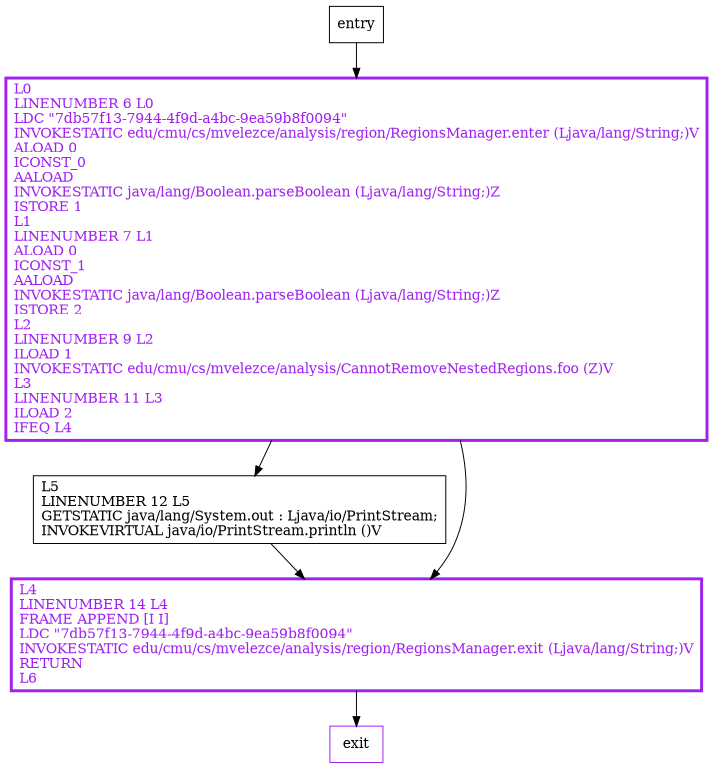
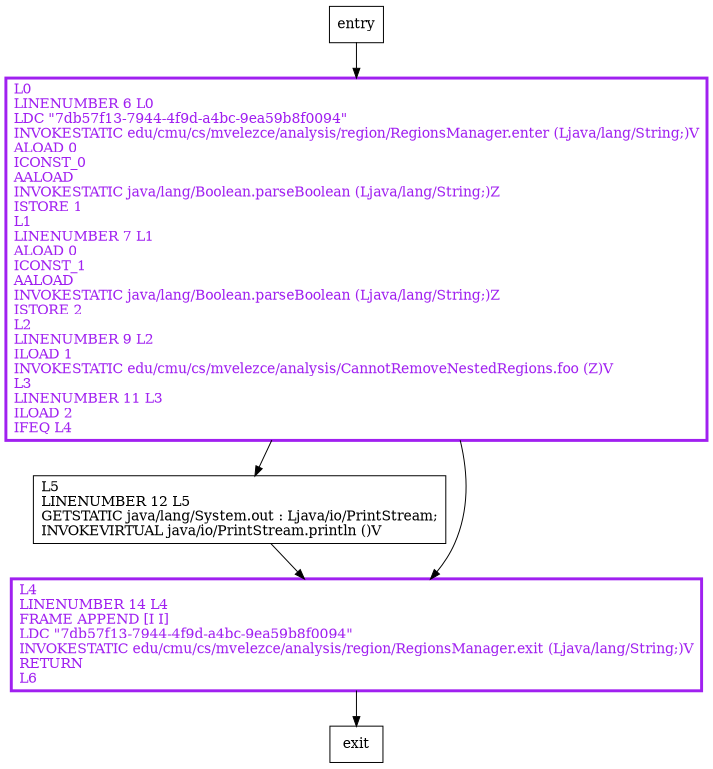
node "exit": color purple -> black
